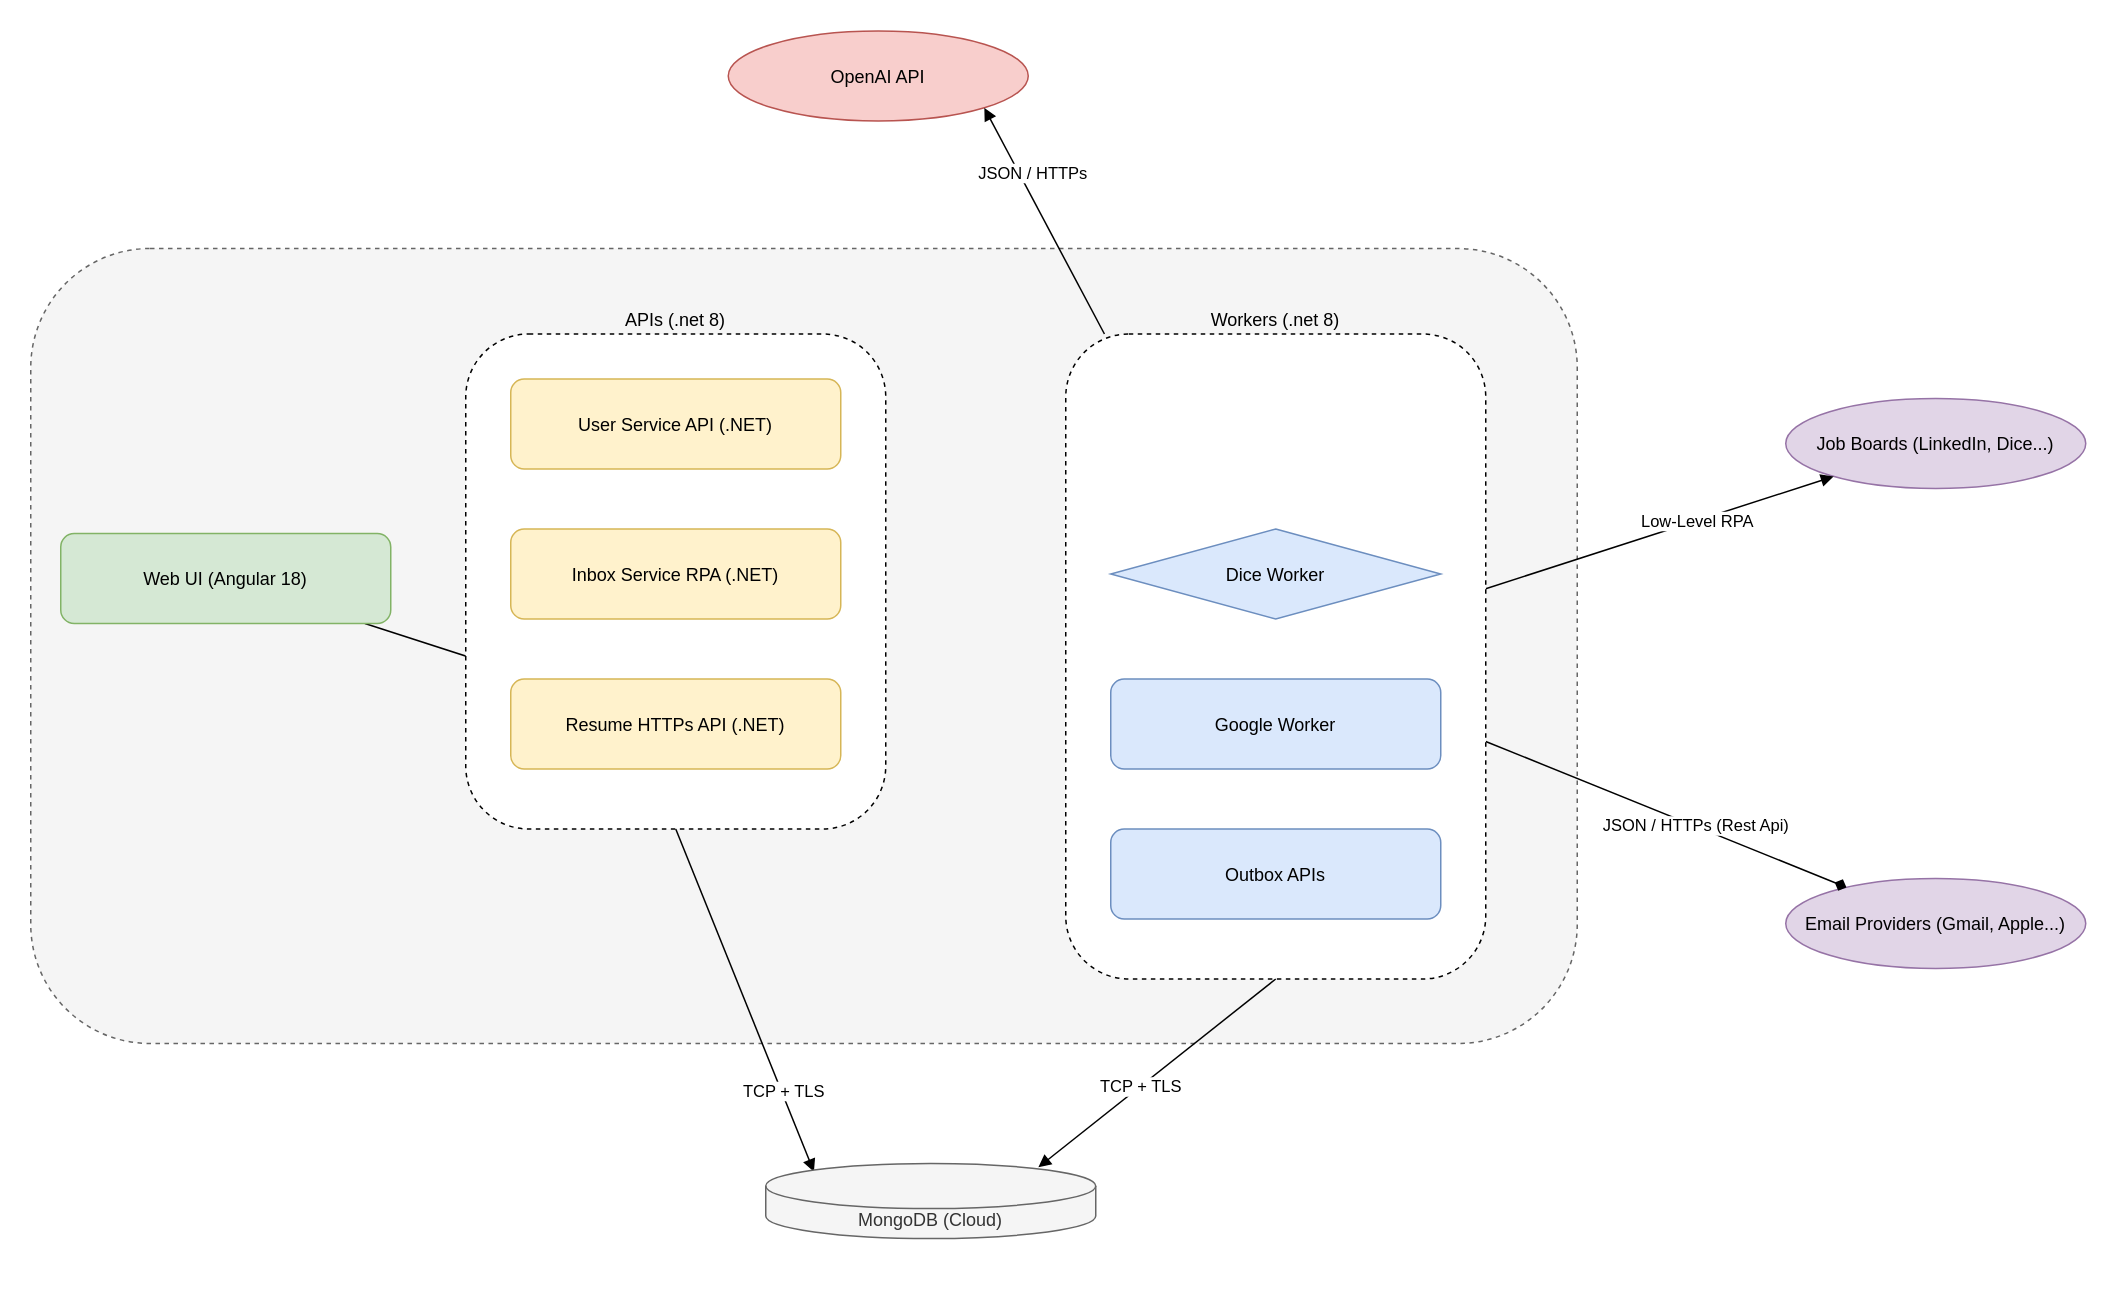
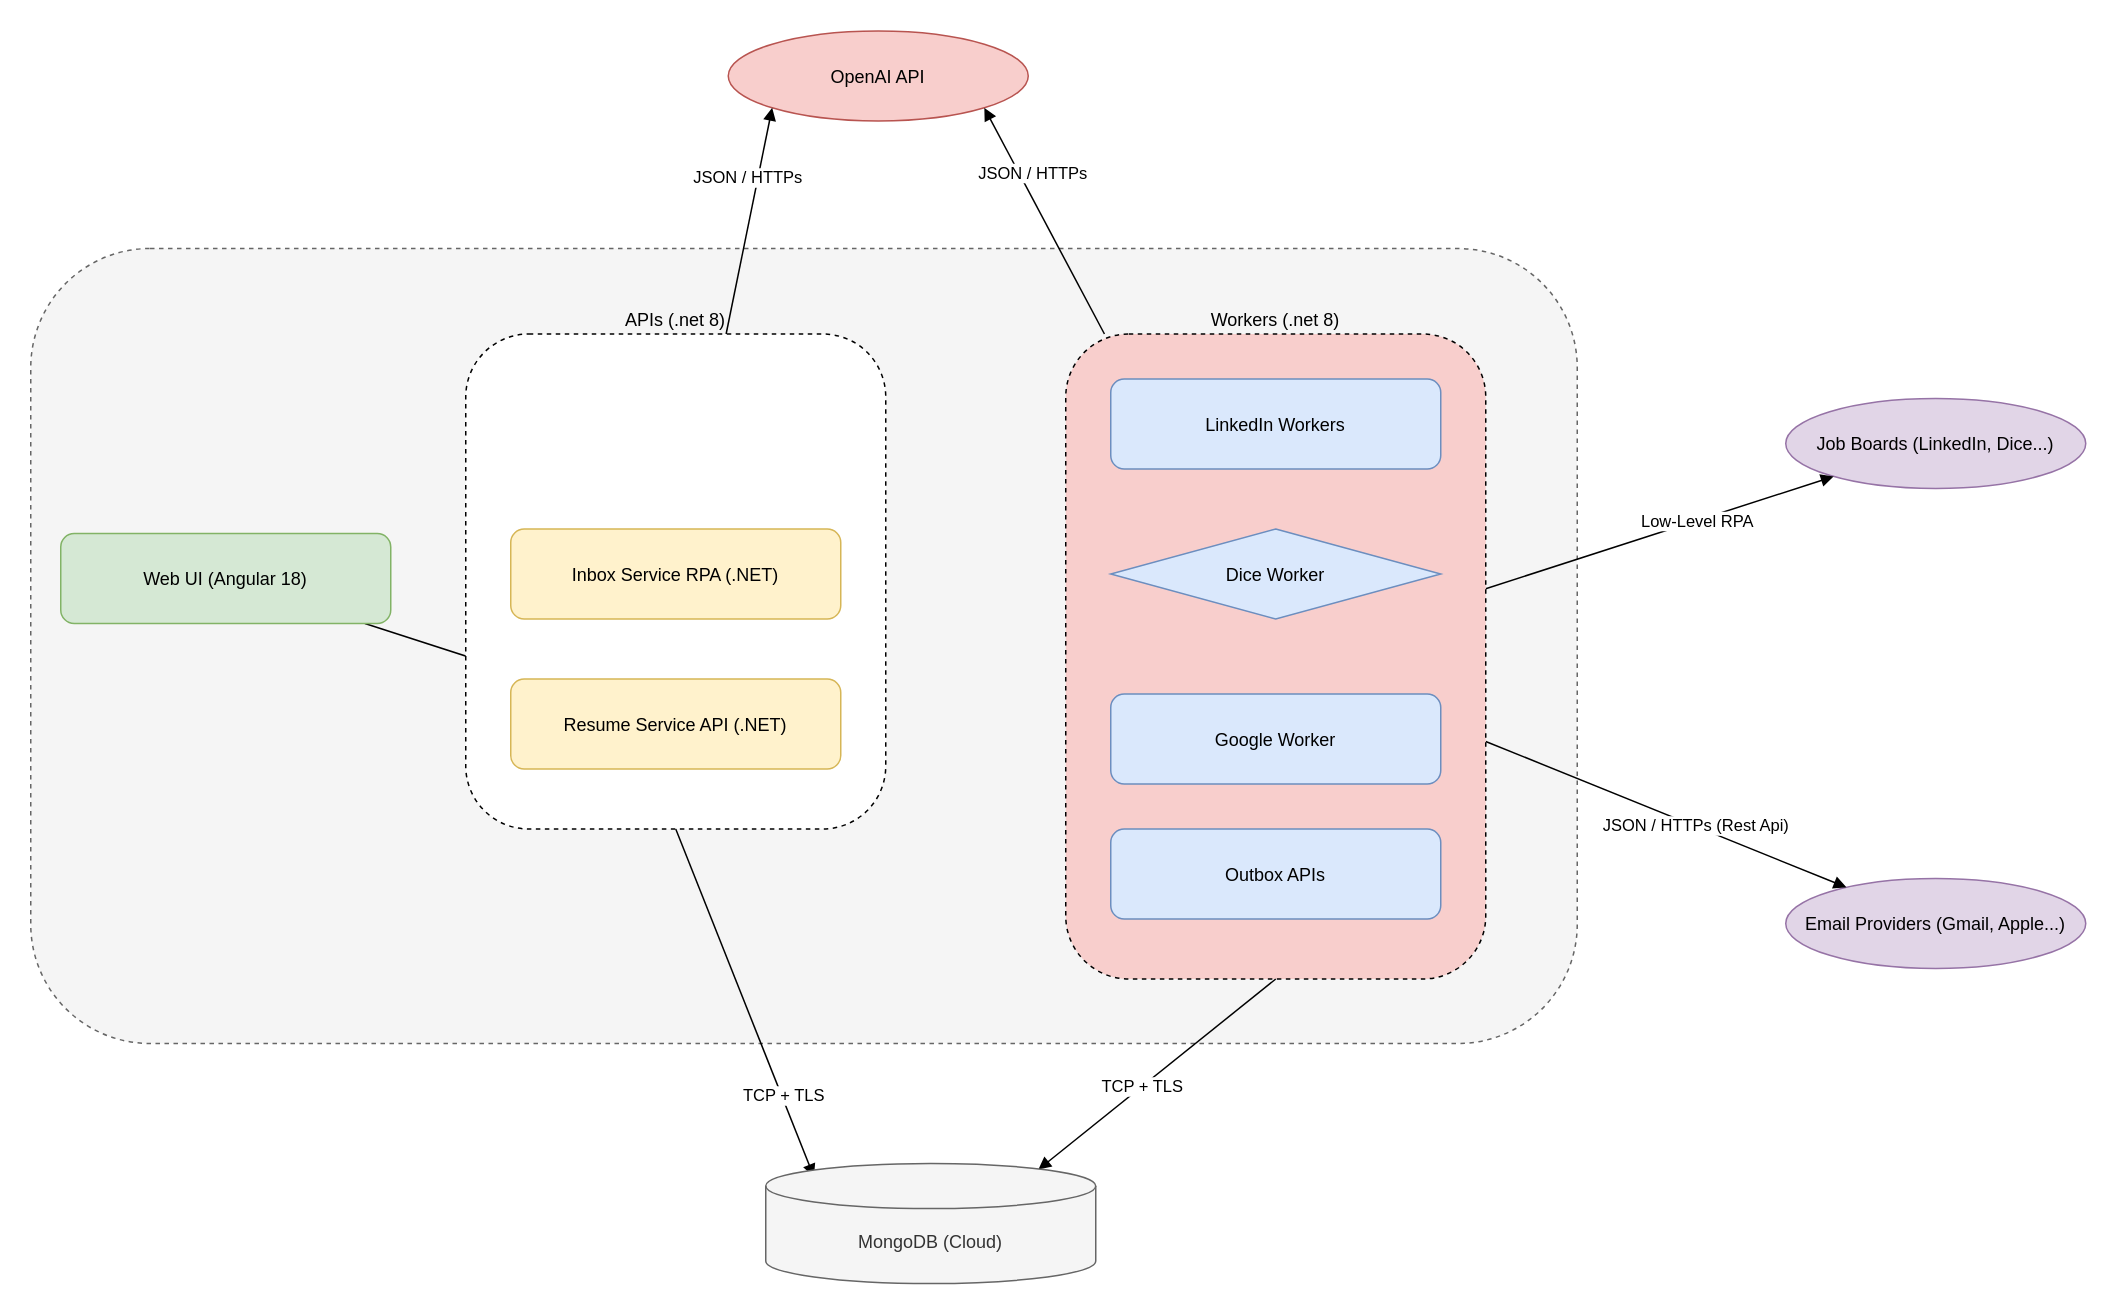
edge "APIs (.net 8)" -> "OpenAI API": added, label "JSON / HTTPs"
node "User Service API (.NET)": removed
node "LinkedIn Workers": added
node "Workers (.net 8)": fillcolor #ffffff -> #f8cecc
node "Google Worker": moved (1276, 724) -> (1276, 739)
node "Resume HTTPs API (.NET)": label "Resume HTTPs API (.NET)" -> "Resume Service API (.NET)"
edge "Workers (.net 8)" -> "Email Providers (Gmail, Apple...)": arrowhead diamond -> block
node "MongoDB (Cloud)": size 330x75 -> 330x120
